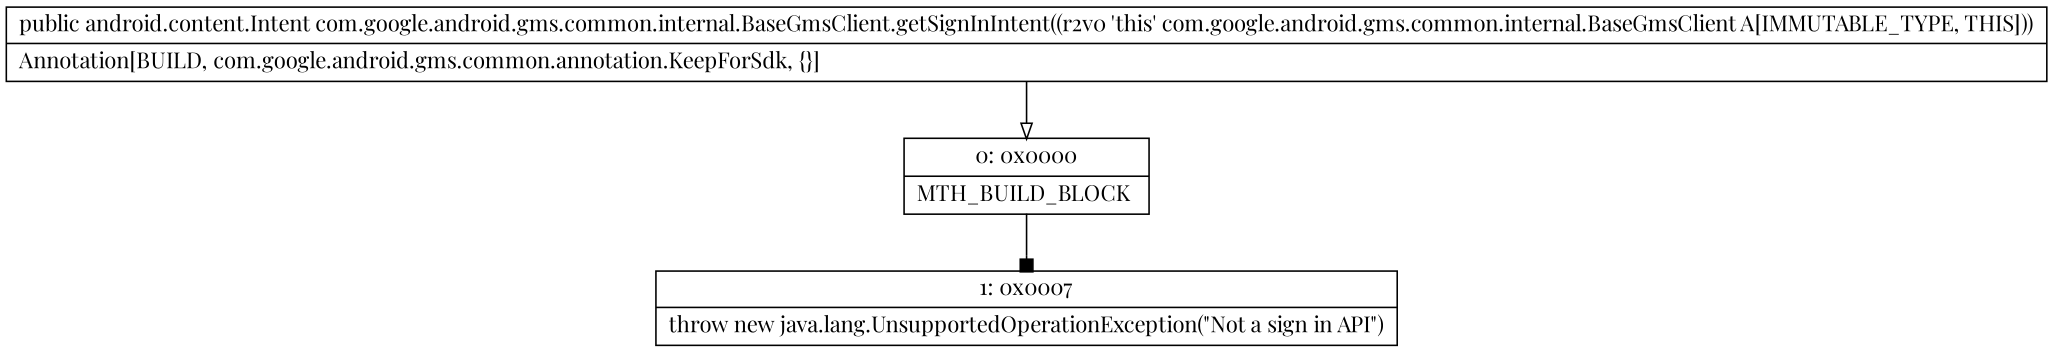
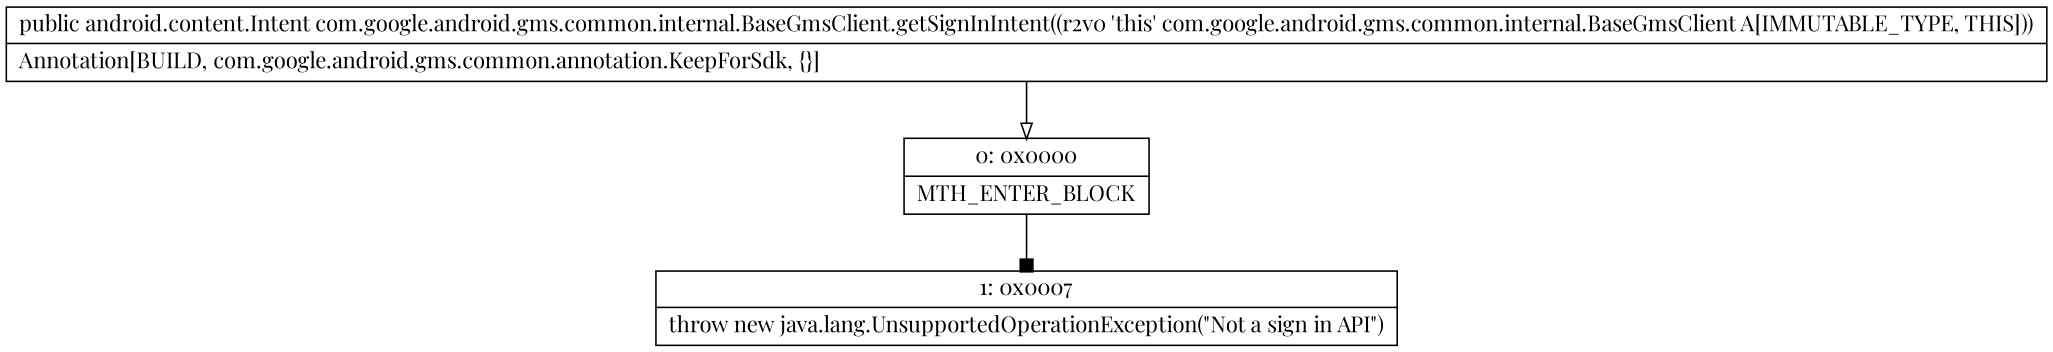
node "0: 0x0000": text "MTH_BUILD_BLOCK" -> "MTH_ENTER_BLOCK"
